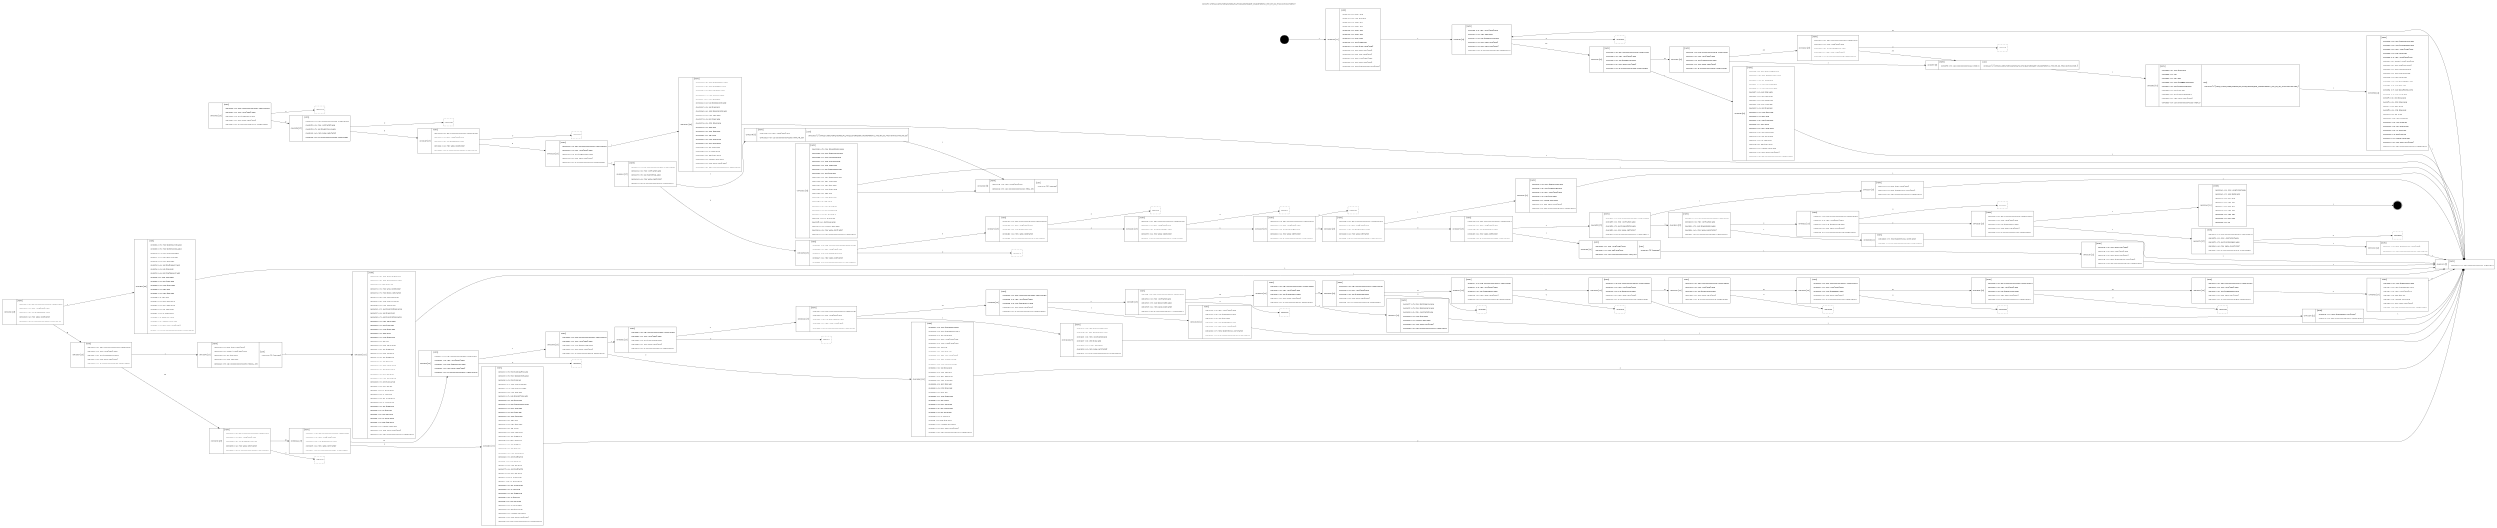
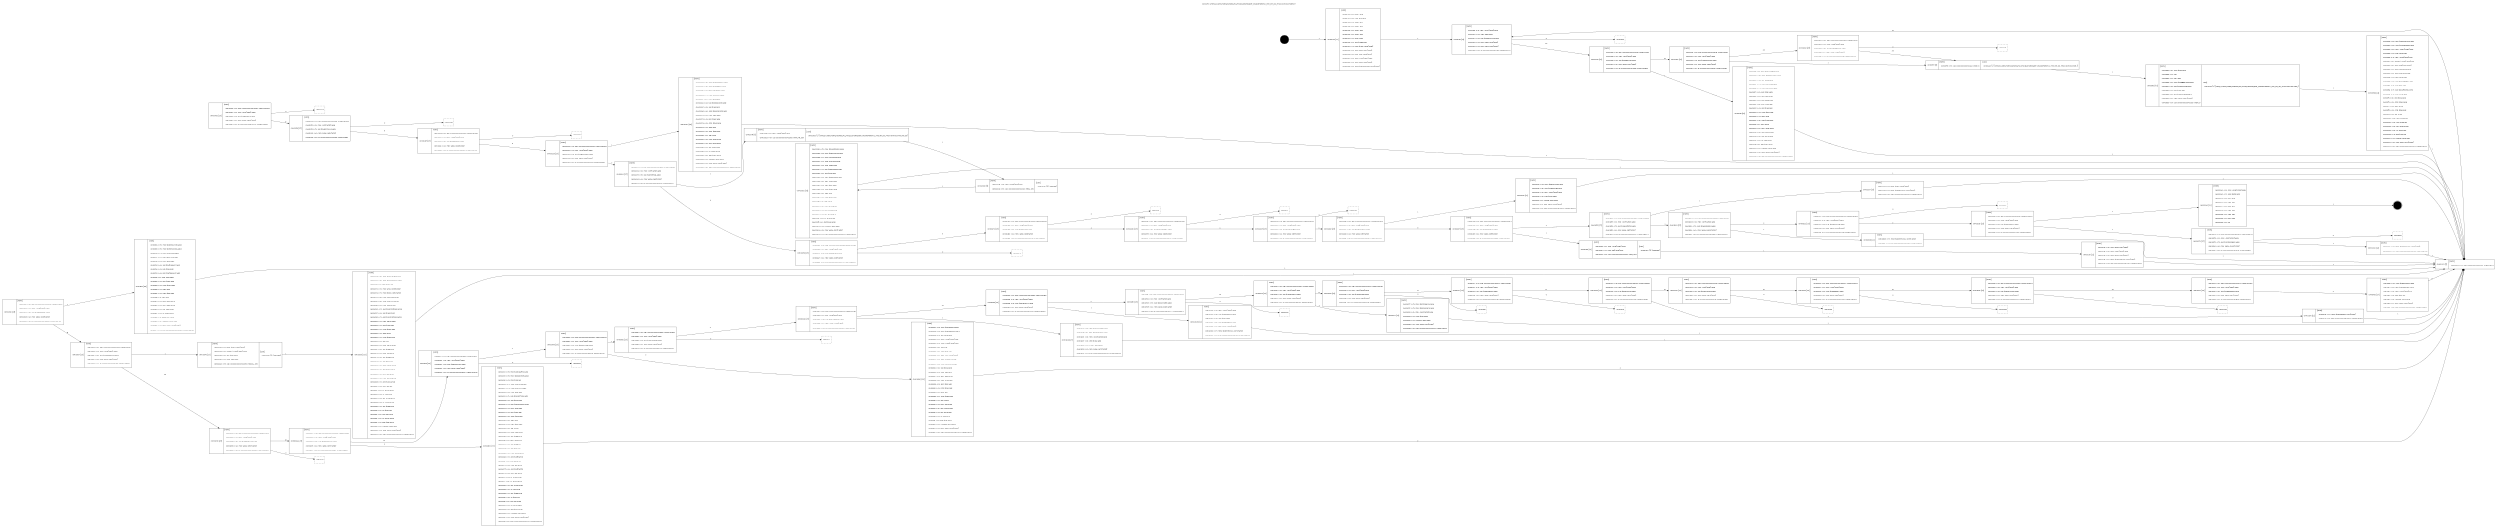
edge "0x4020b1 [93]" -> "0x4020a8 [9]": reversed
